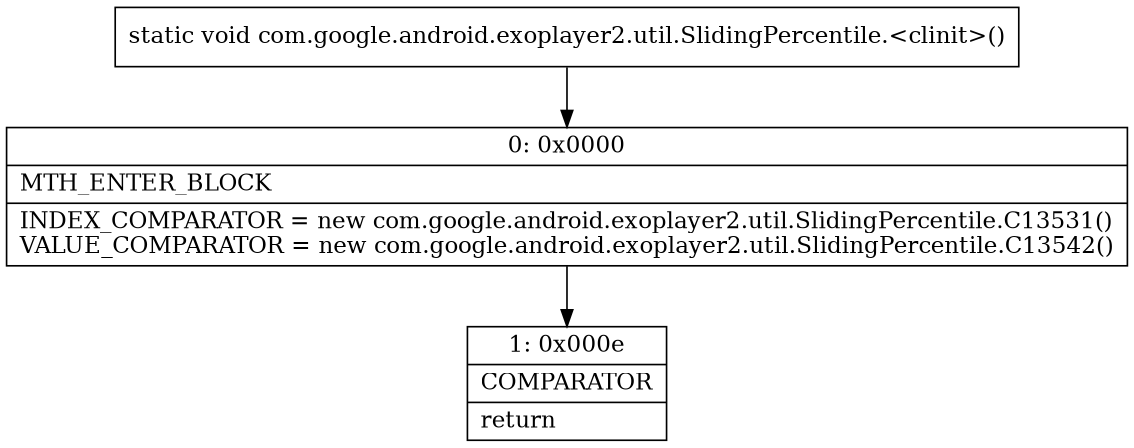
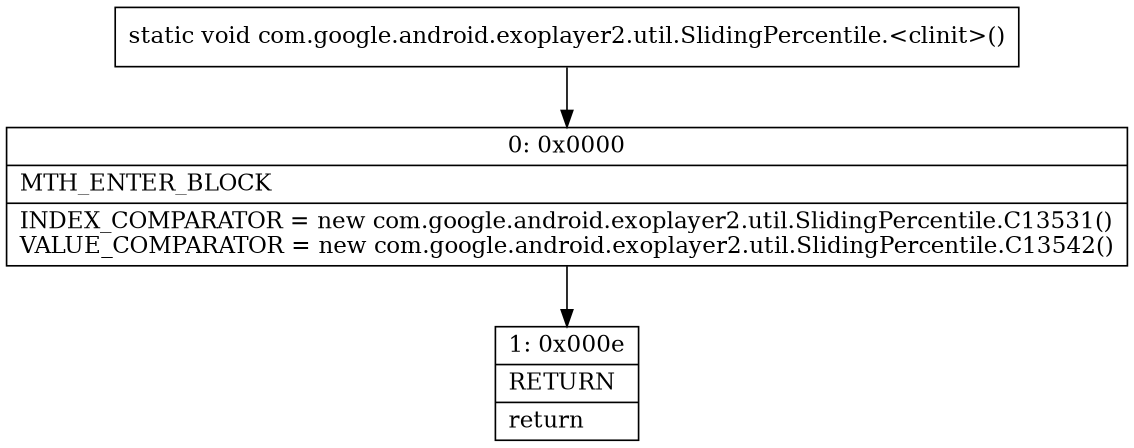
node "1: 0x000e": text "COMPARATOR" -> "RETURN"
